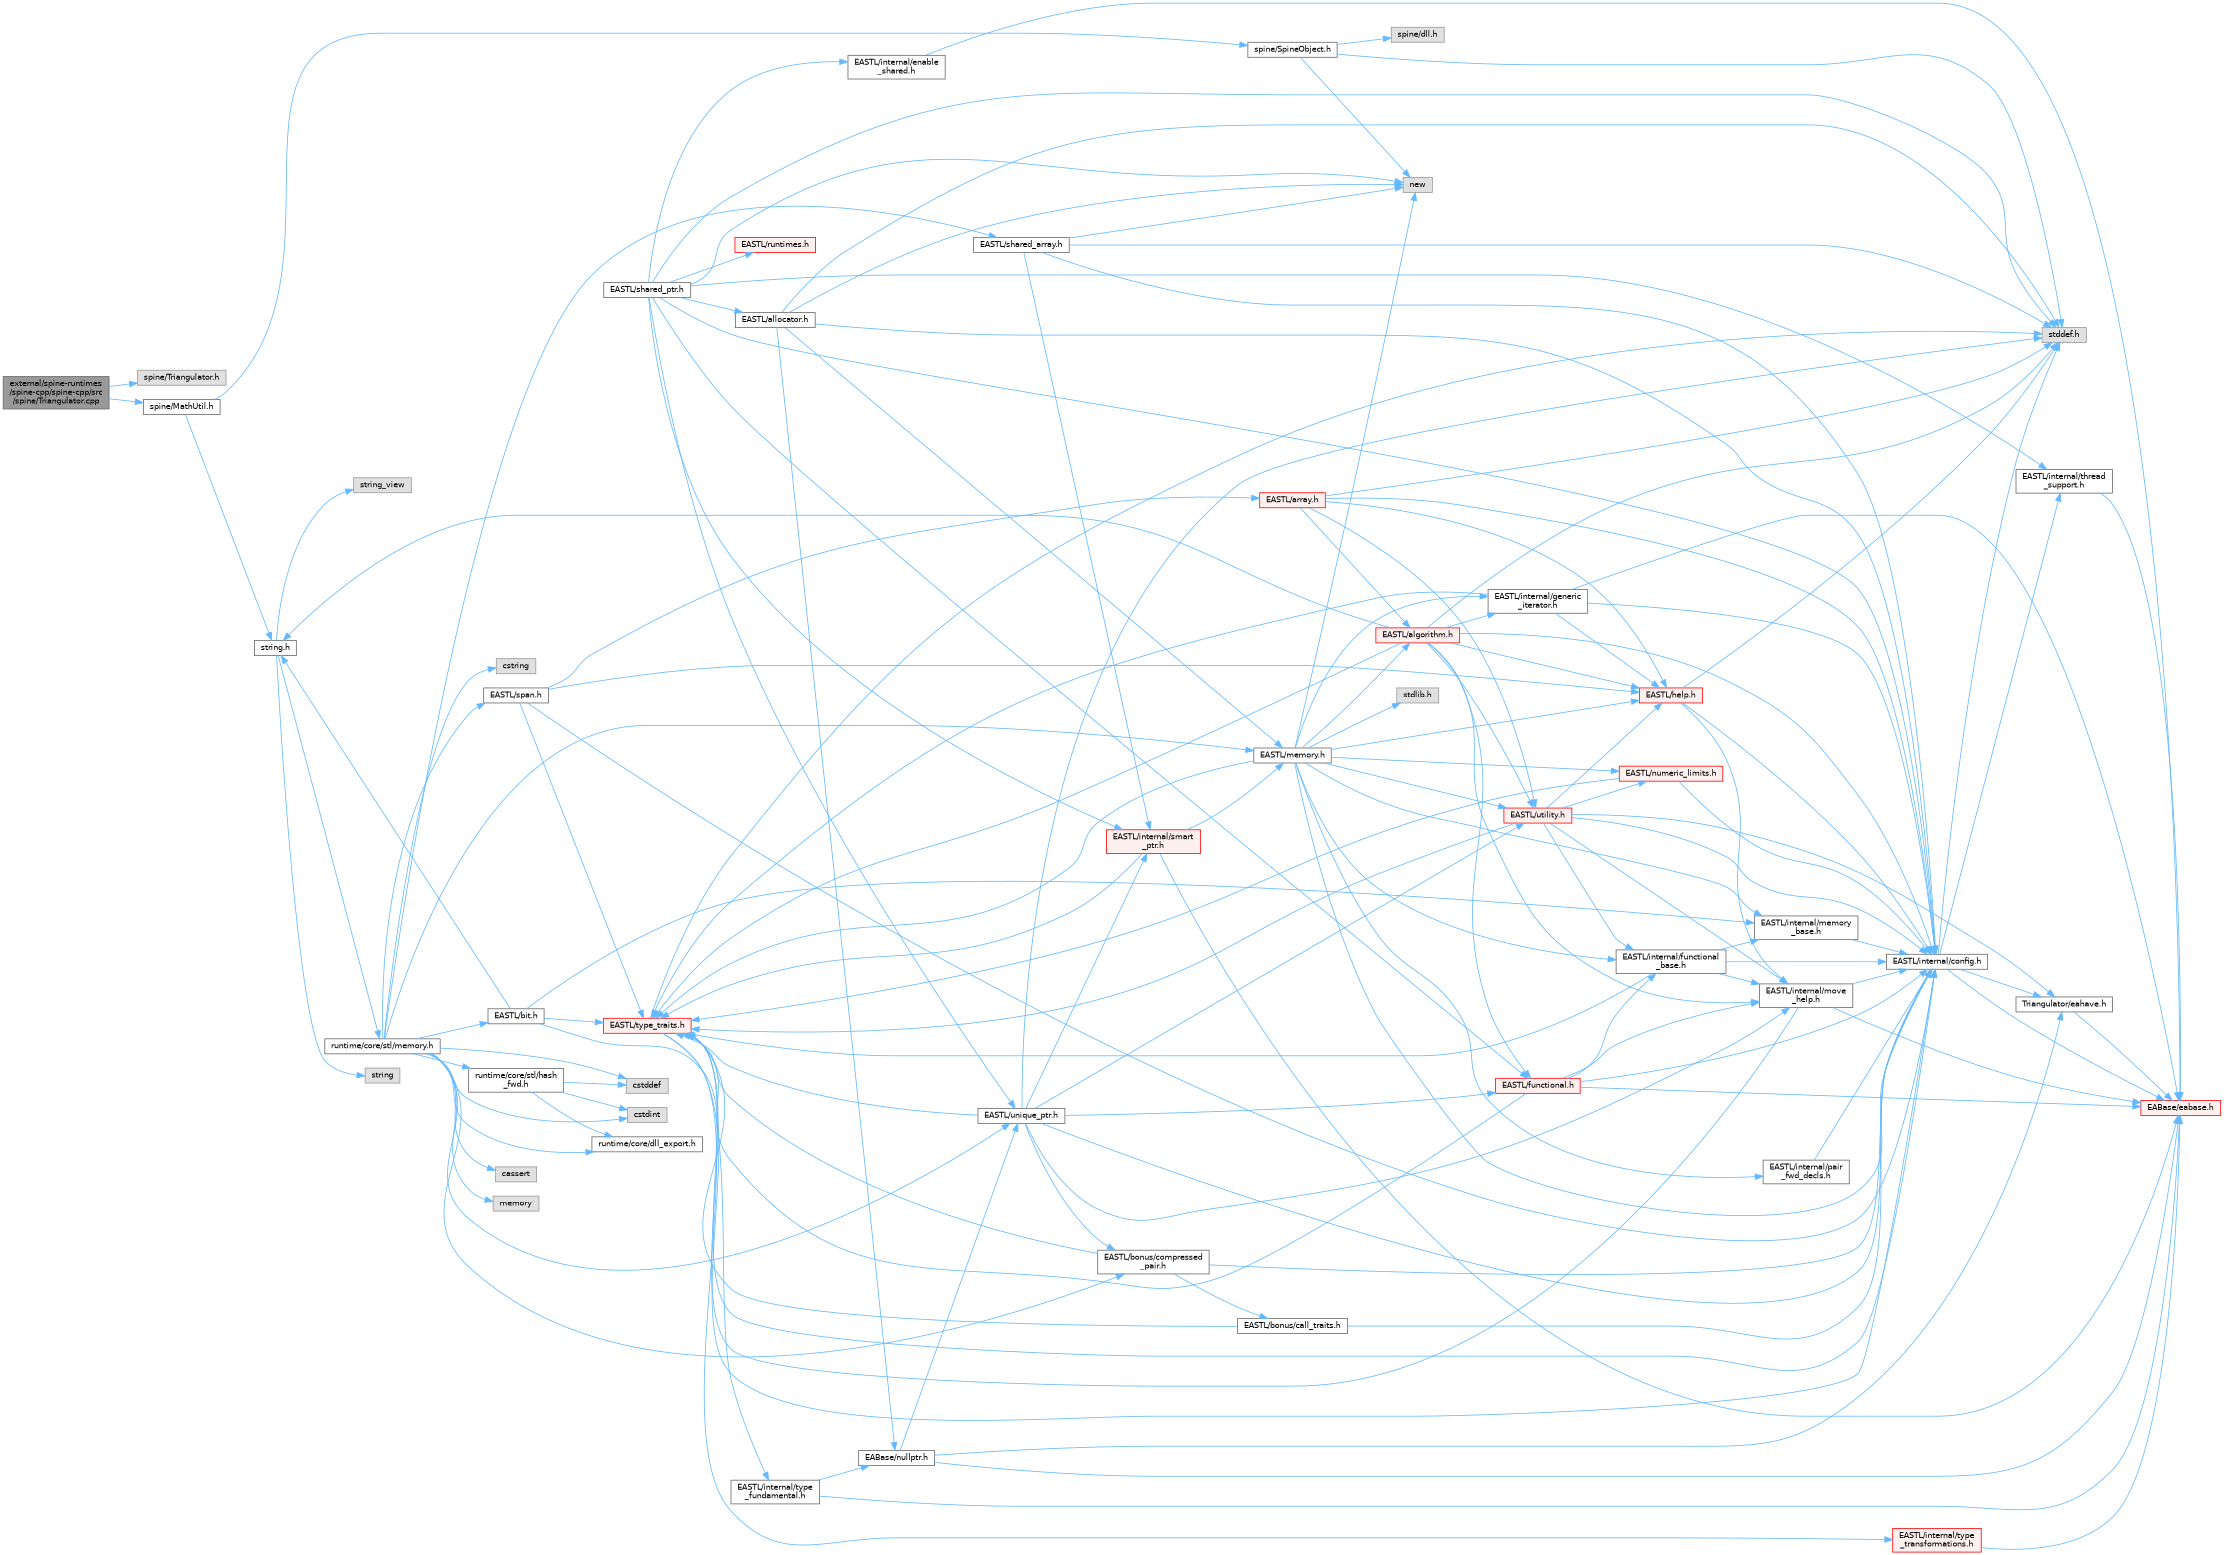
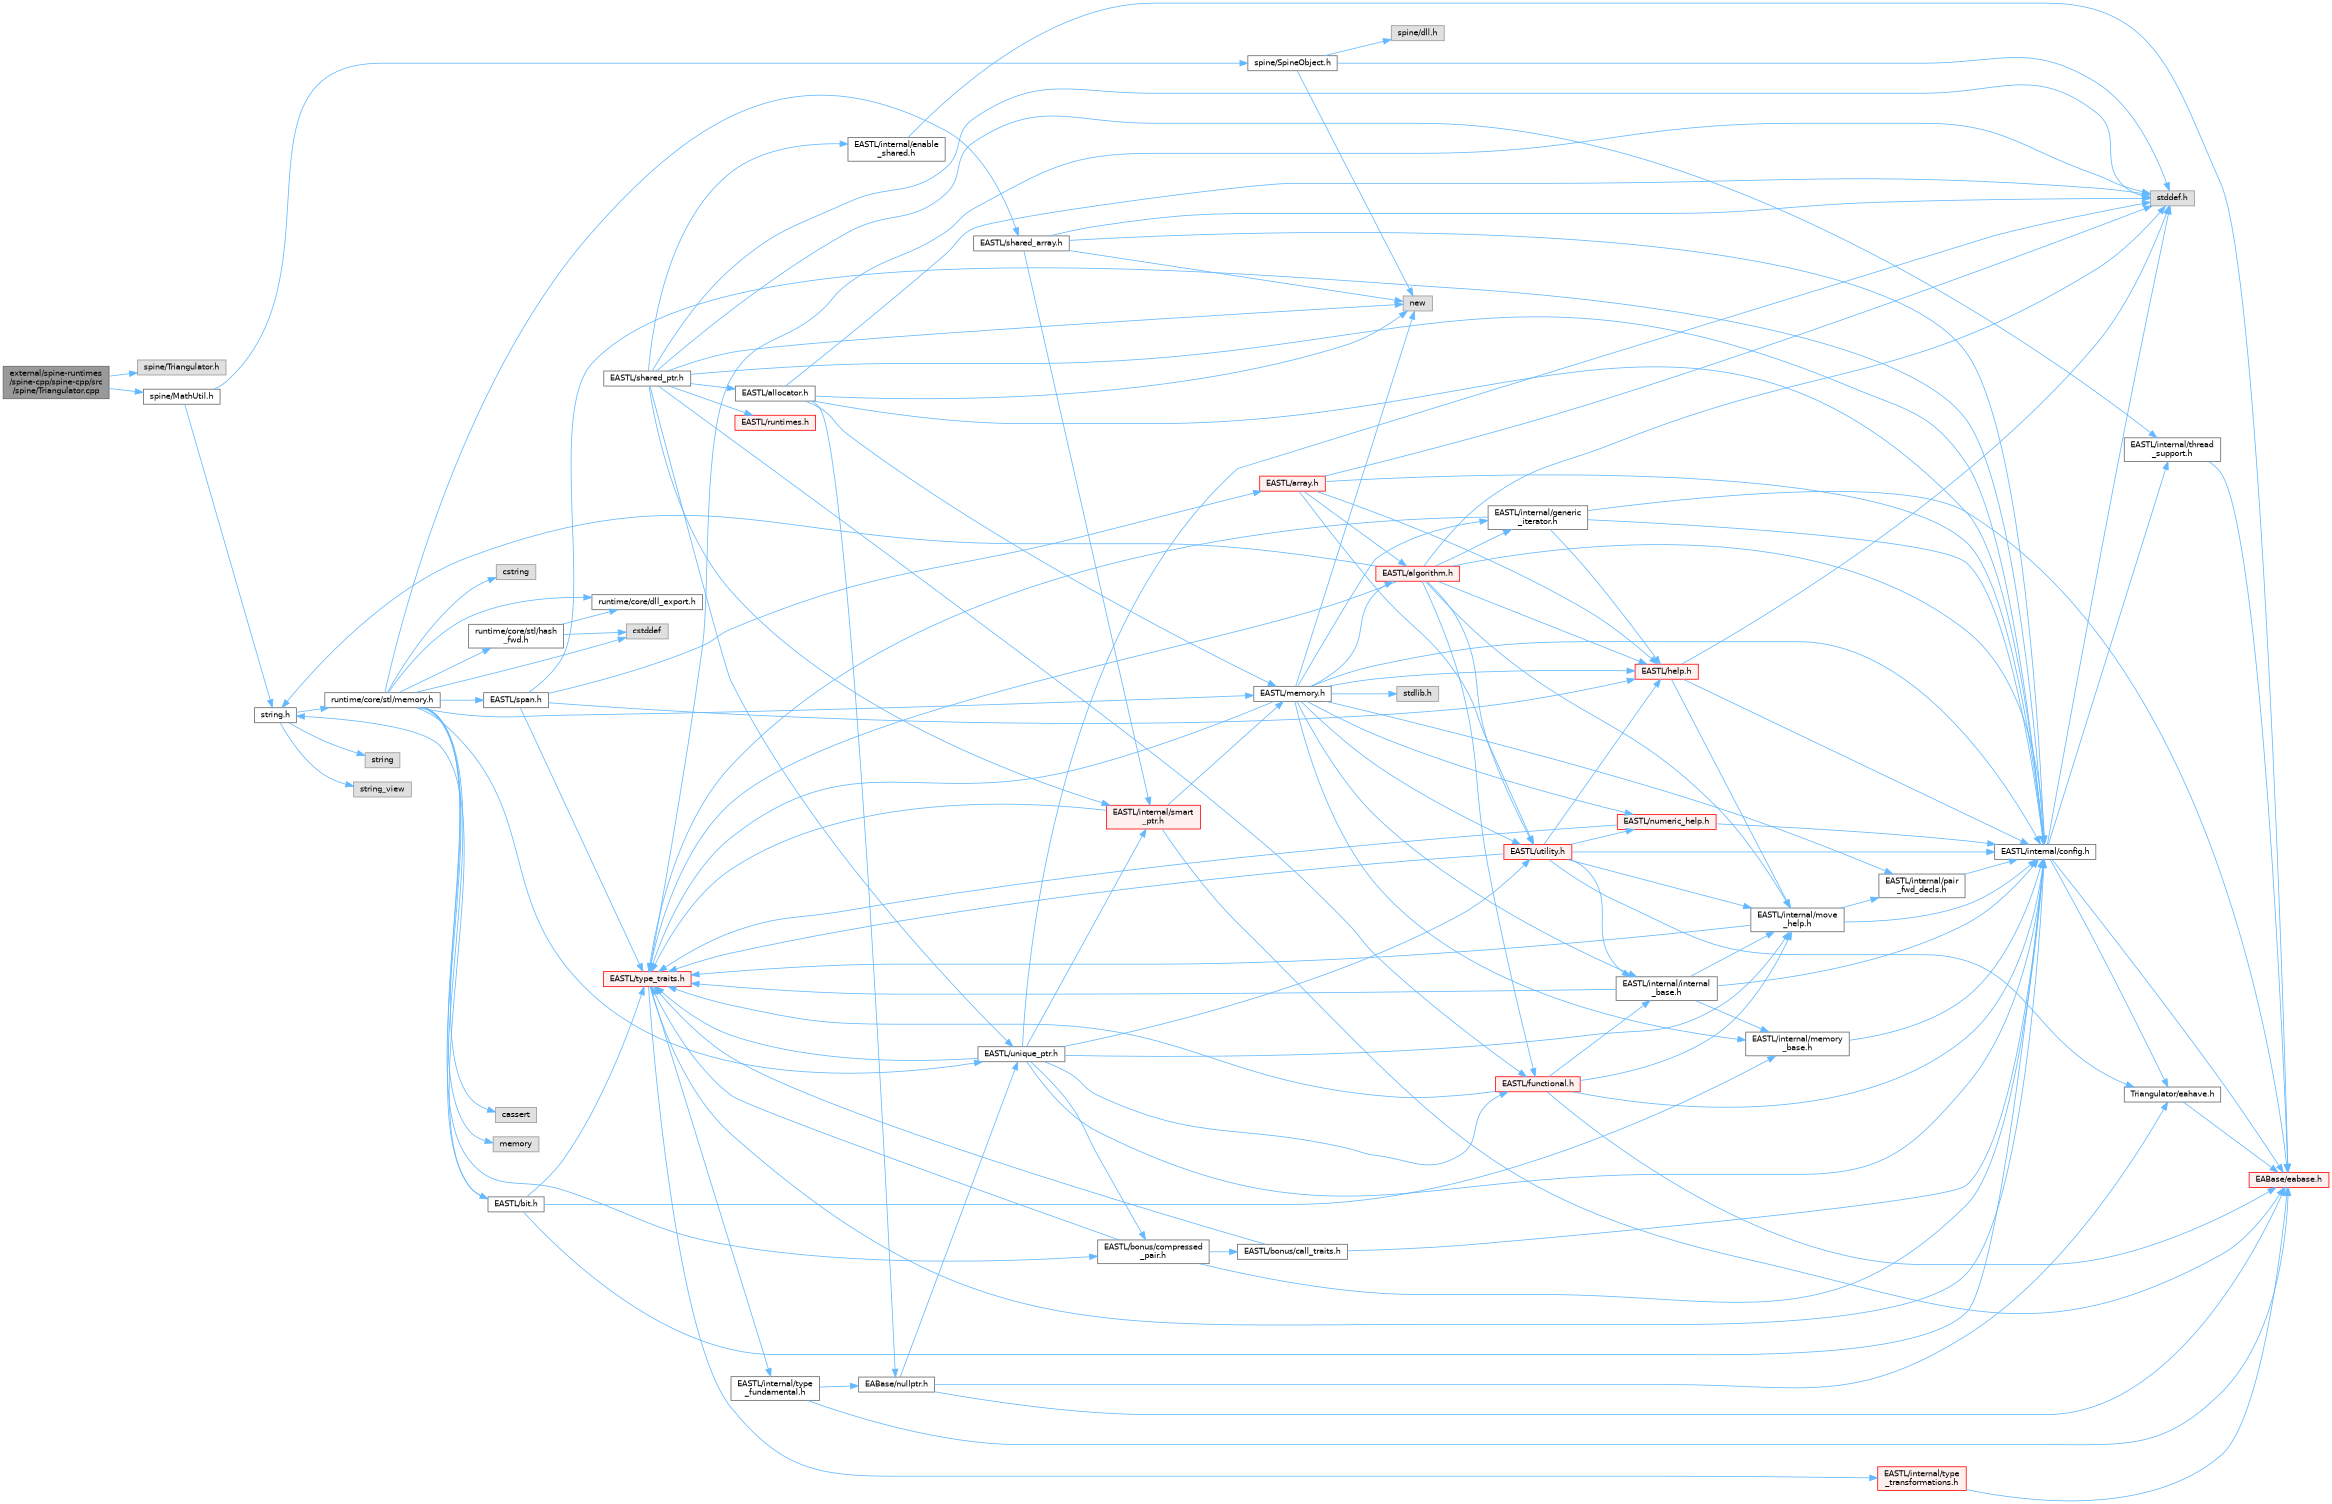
node "EASTL/numeric_limits.h": label "EASTL/numeric_limits.h" -> "EASTL/numeric_help.h"
node "EASTL/internal/functional _base.h": label "EASTL/internal/functional _base.h" -> "EASTL/internal/internal _base.h"
edge "EASTL/internal/move _help.h" -> "EABase/eabase.h": now "EASTL/internal/move _help.h" -> "EASTL/internal/pair _fwd_decls.h"
node "cstdint": removed
